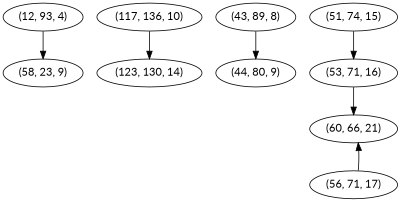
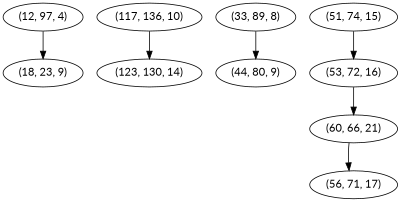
node "(12, 93, 4)": label "(12, 93, 4)" -> "(12, 97, 4)"
node "(43, 89, 8)": label "(43, 89, 8)" -> "(33, 89, 8)"
node "(58, 23, 9)": label "(58, 23, 9)" -> "(18, 23, 9)"
node "(53, 71, 16)": label "(53, 71, 16)" -> "(53, 72, 16)"
edge "(56, 71, 17)" -> "(60, 66, 21)": reversed
